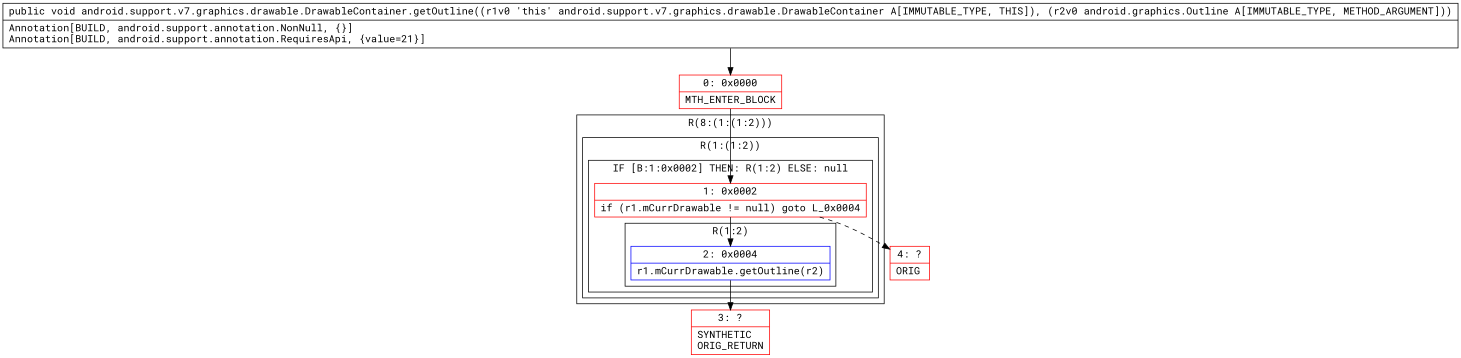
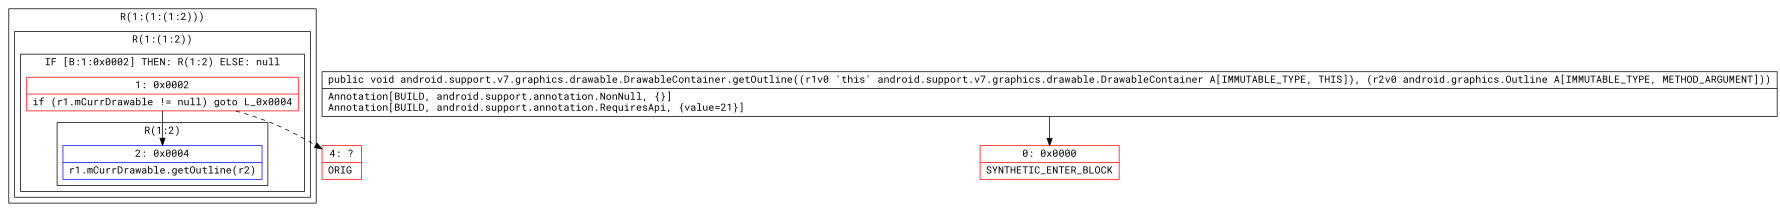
node "0: 0x0000": text "MTH_ENTER_BLOCK" -> "SYNTHETIC_ENTER_BLOCK"
cluster "R(8:(1:(1:2)))": label "R(8:(1:(1:2)))" -> "R(1:(1:(1:2)))"
edge "0: 0x0000" -> "1: 0x0002": removed
node "3: ?": removed
